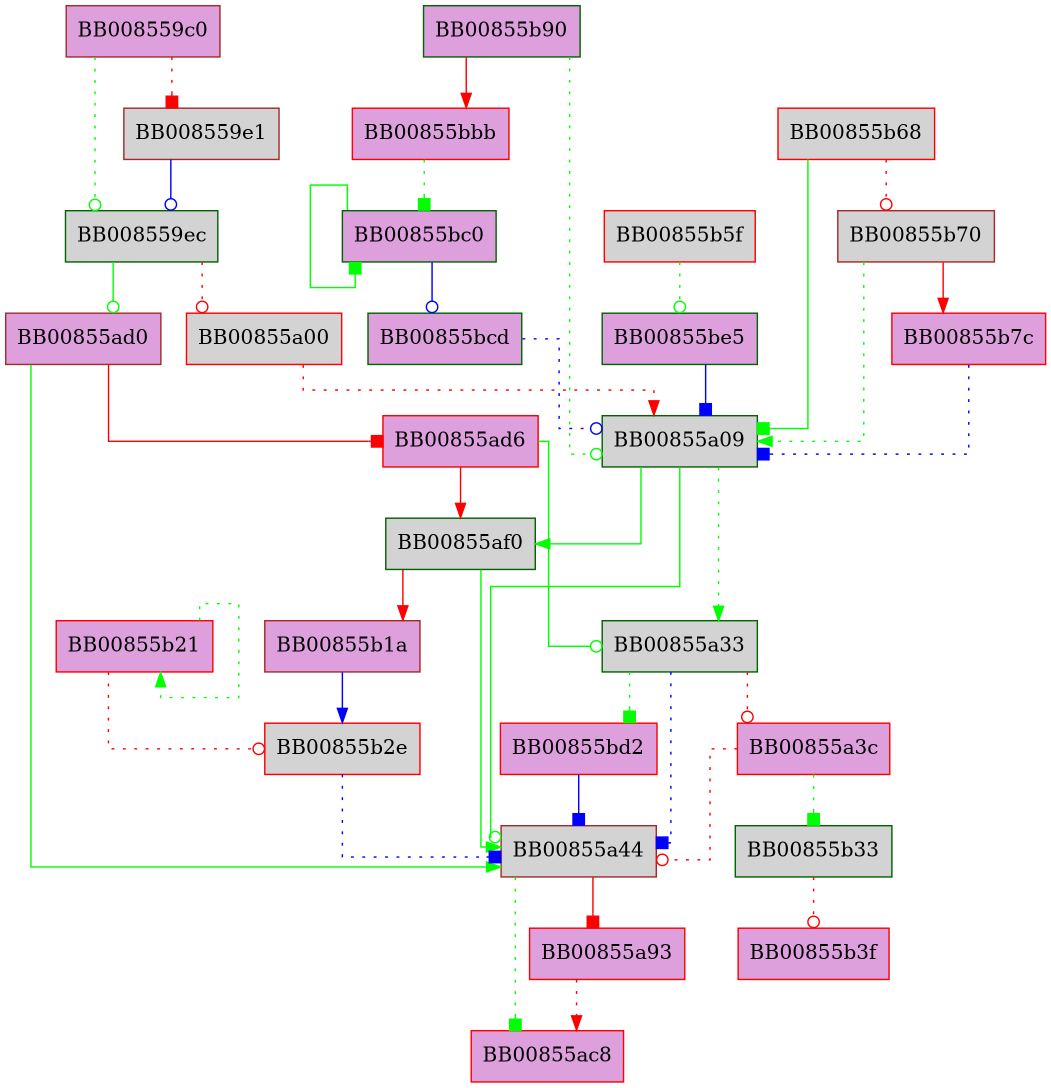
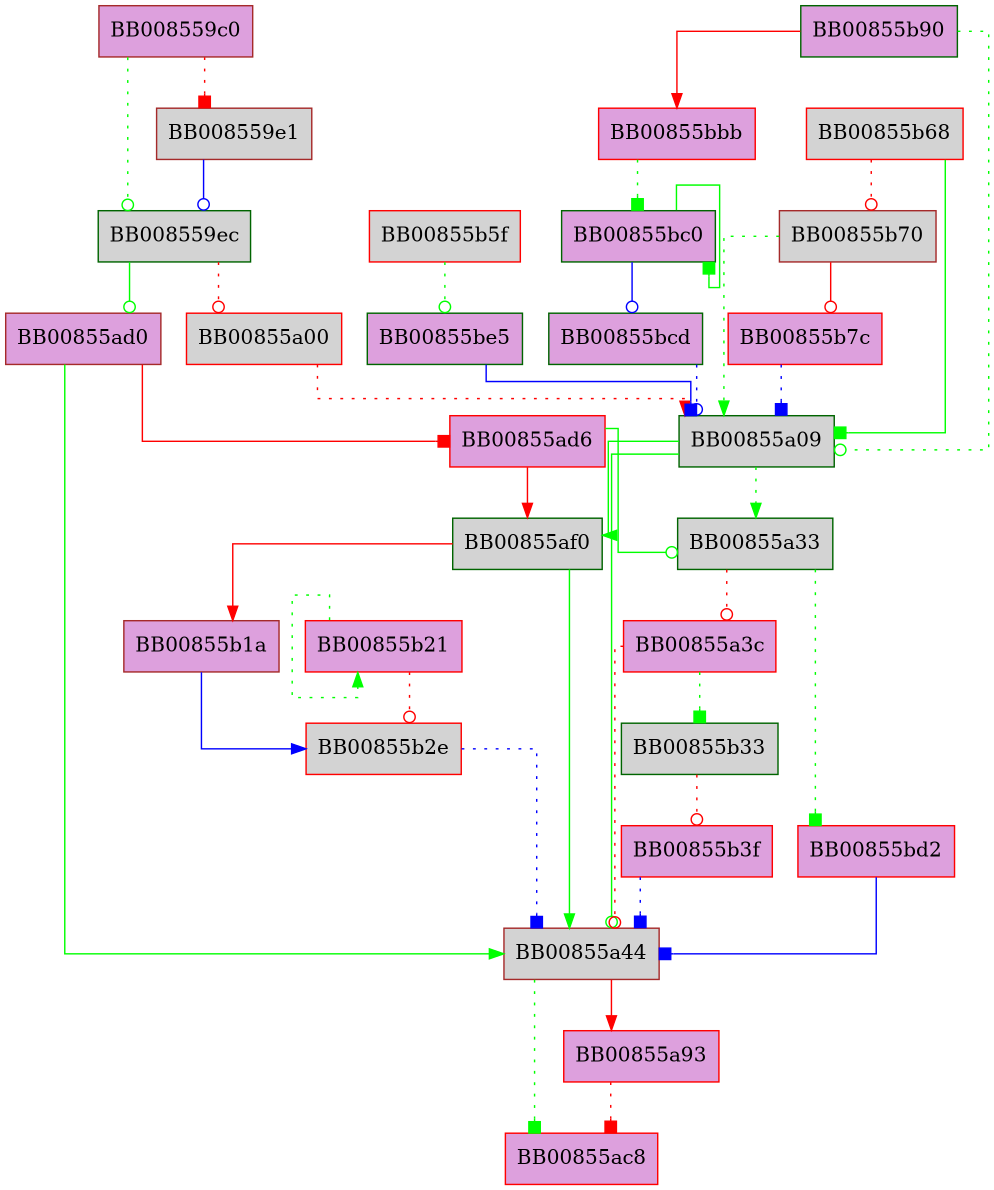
edge "BB00855b70" -> "BB00855b7c": arrowhead normal -> odot
edge "BB00855a33" -> "BB00855a44": now "BB00855b3f" -> "BB00855a44"
edge "BB00855a44" -> "BB00855a93": arrowhead box -> normal
edge "BB00855a93" -> "BB00855ac8": arrowhead normal -> box
